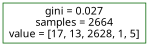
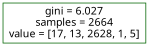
node "gini = 0.027 samples = 2664 value = [17, 13, 2628, 1, 5]": label "gini = 0.027 samples = 2664 value = [17, 13, 2628, 1, 5]" -> "gini = 6.027 samples = 2664 value = [17, 13, 2628, 1, 5]"
